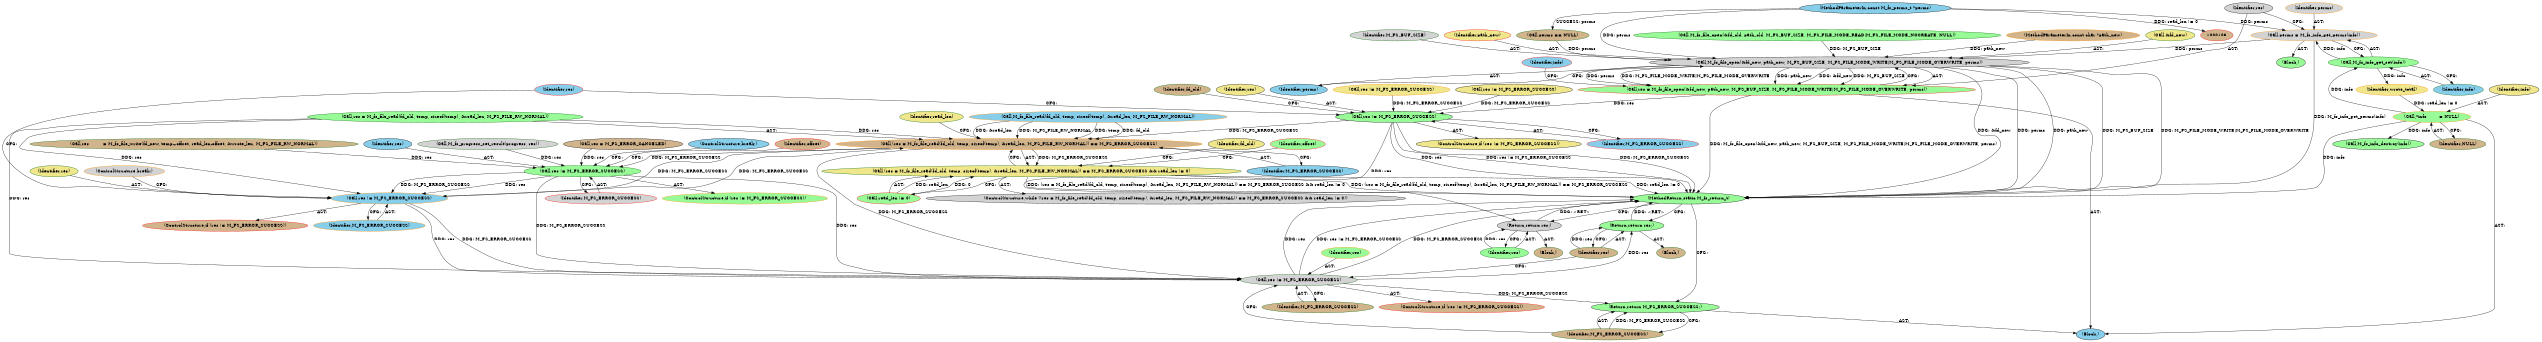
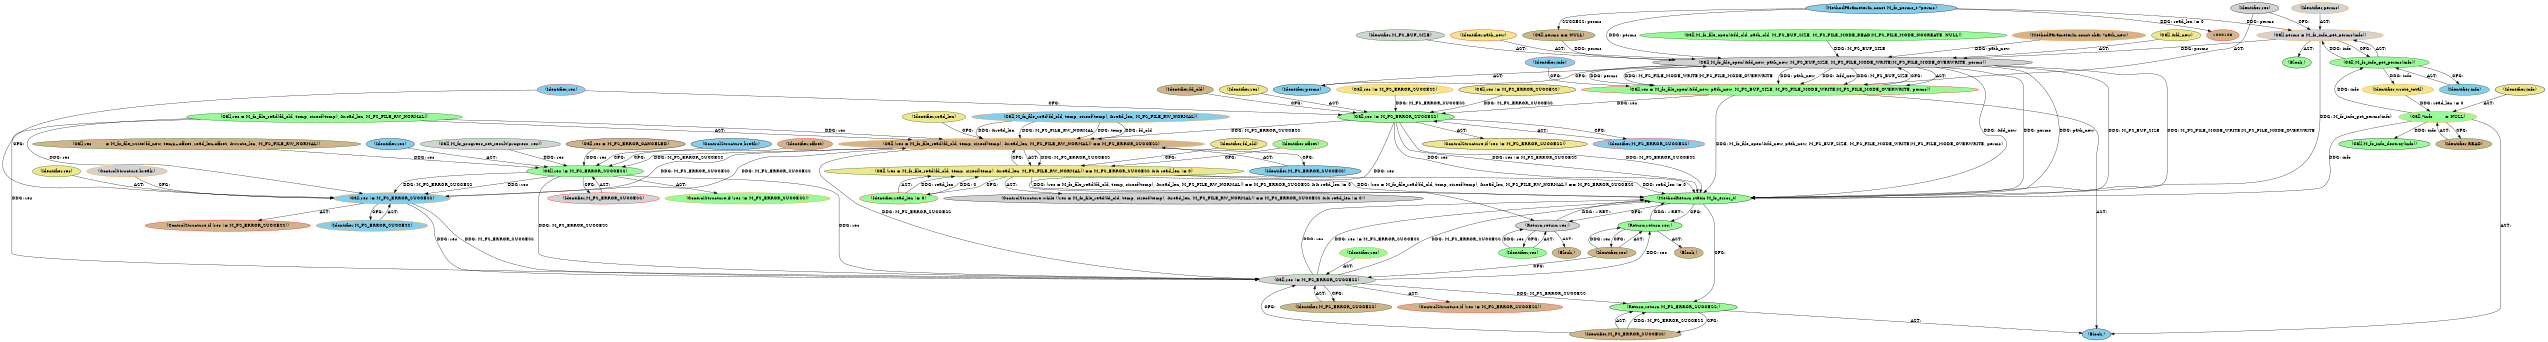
node "(Call,M_fs_info_get_set(info))": label "(Call,M_fs_info_get_set(info))" -> "(Call,M_fs_info_get_perms(info))"
node "(Identifier,NULL)": label "(Identifier,NULL)" -> "(Identifier,READ)"
node "(Call,read_len != 0)": label "(Call,read_len != 0)" -> "(Identifier,read_len != 0)"
node "(MethodReturn,static M_fs_return_t)": label "(MethodReturn,static M_fs_return_t)" -> "(MethodReturn,static M_fs_error_t)"
